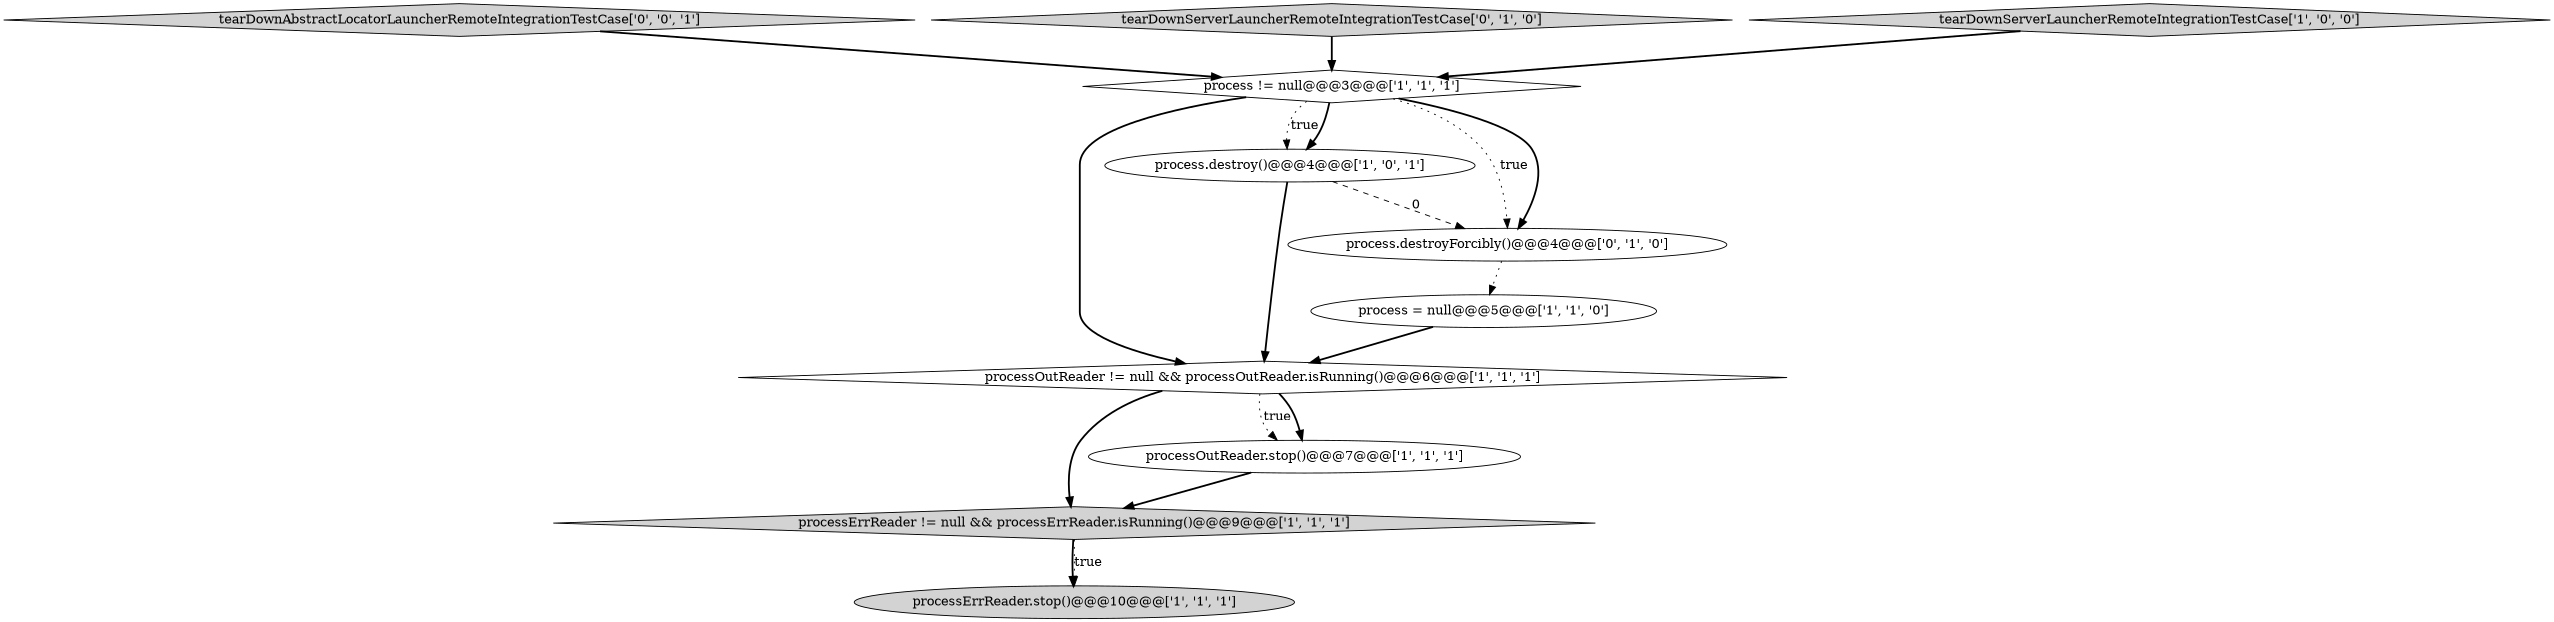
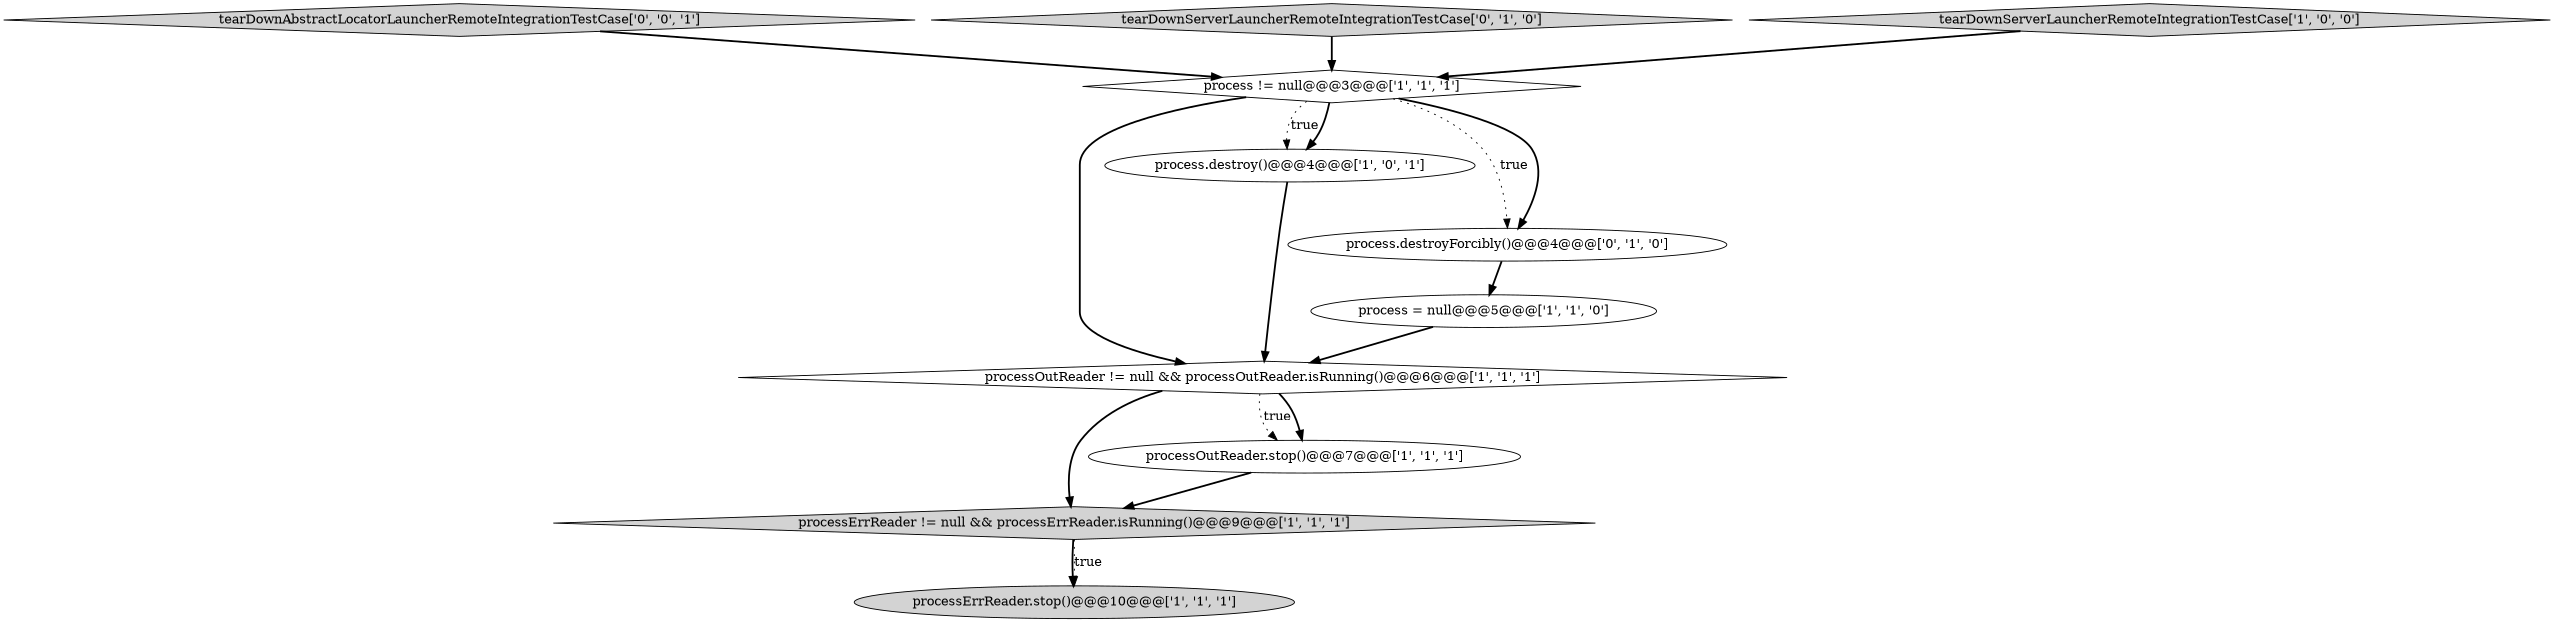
edge "process.destroy()@@@4@@@['1', '0', '1']" -> "process.destroyForcibly()@@@4@@@['0', '1', '0']": removed, label "0"
edge "process.destroyForcibly()@@@4@@@['0', '1', '0']" -> "process = null@@@5@@@['1', '1', '0']": style dotted -> bold
